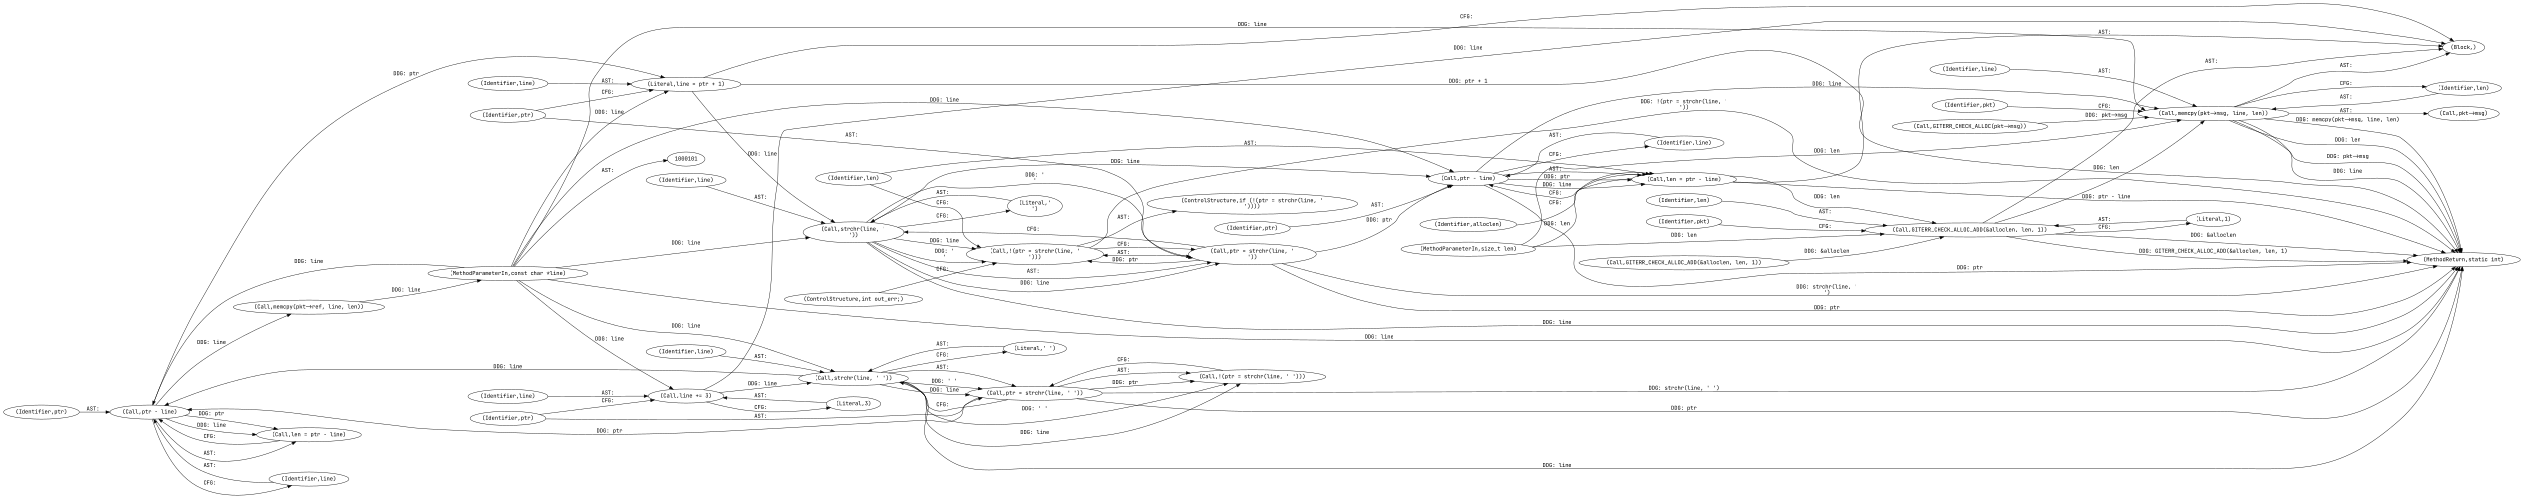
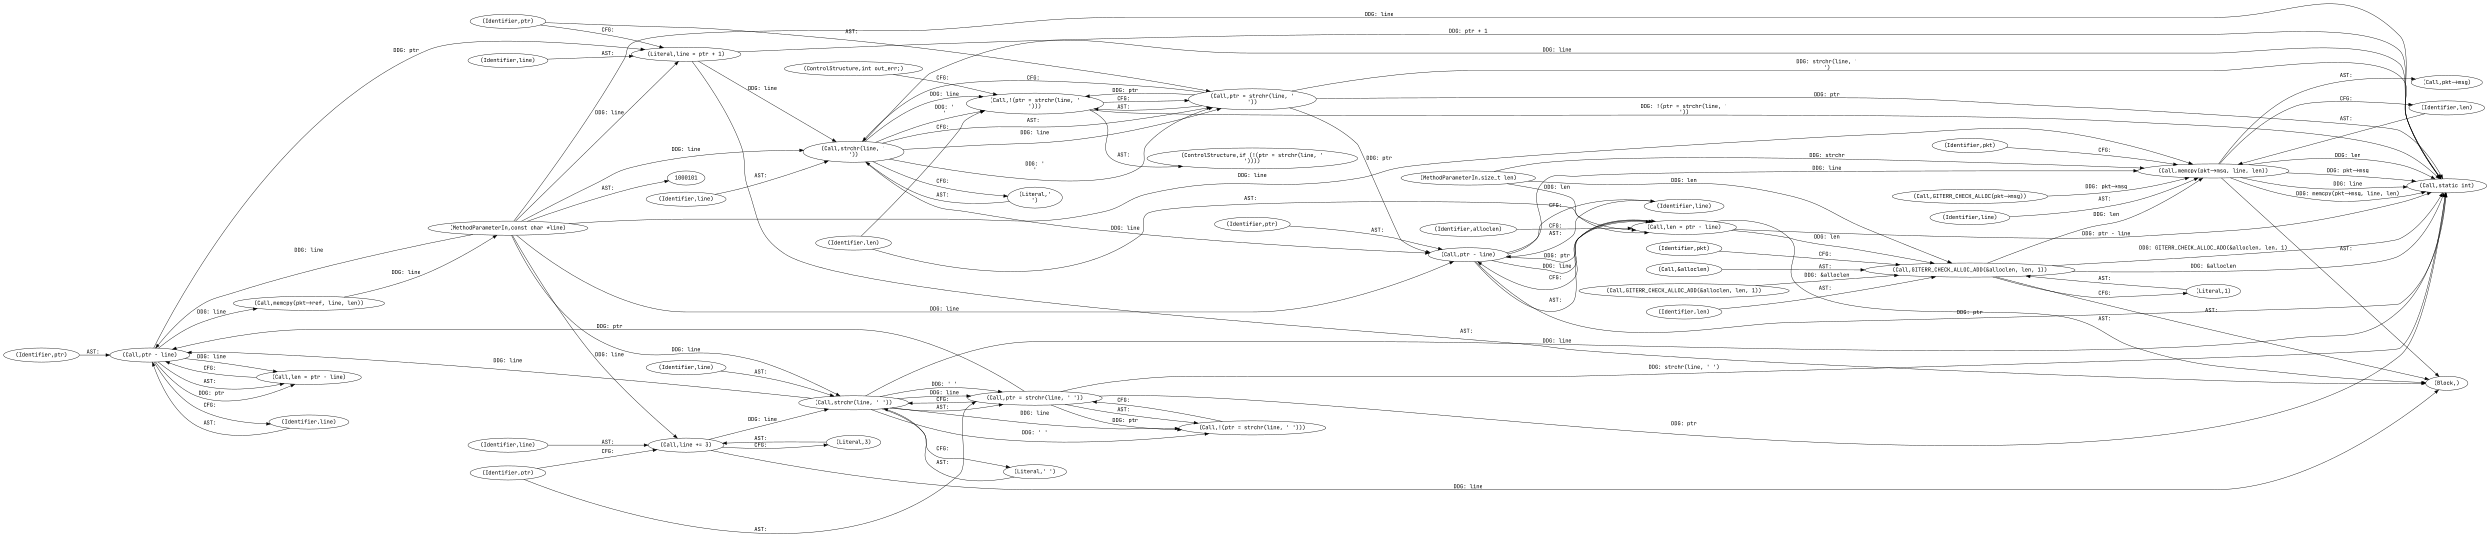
edge "(Literal,line = ptr + 1)" -> "(Block,)": label "CFG: " -> "AST: "
edge "(MethodParameterIn,size_t len)" -> "(Call,memcpy(pkt->msg, line, len))": label "DDG: len" -> "DDG: strchr"
node "(MethodReturn,static int)": label "(MethodReturn,static int)" -> "(Call,static int)"
node "(Call,&alloclen)": added
